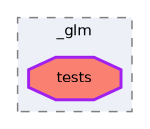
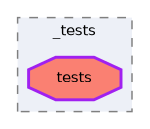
cluster "_glm": label "_glm" -> "_tests"
